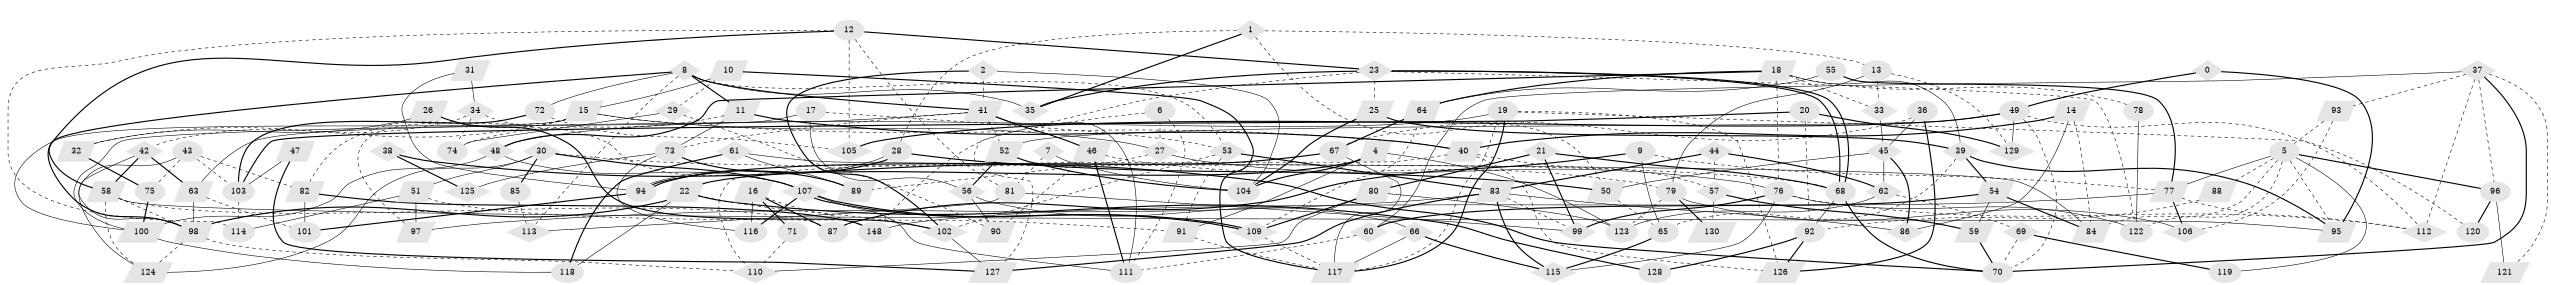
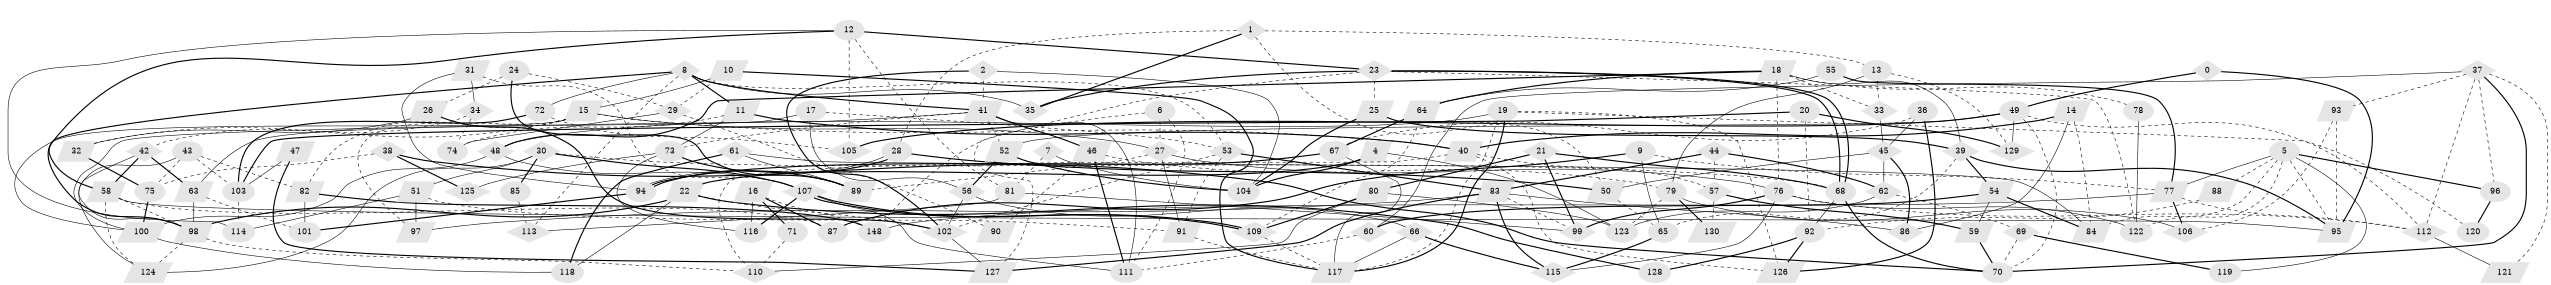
edge "12" -- "114": style dashed -> solid
node "24": added
edge "93" -- "5": now "93" -- "95"
edge "34" -- "107": now "31" -- "107"
edge "38" -- "75": added
edge "4" -- "91": now "27" -- "91"
edge "56" -- "90": now "56" -- "102"
edge "96" -- "121": now "112" -- "121"
